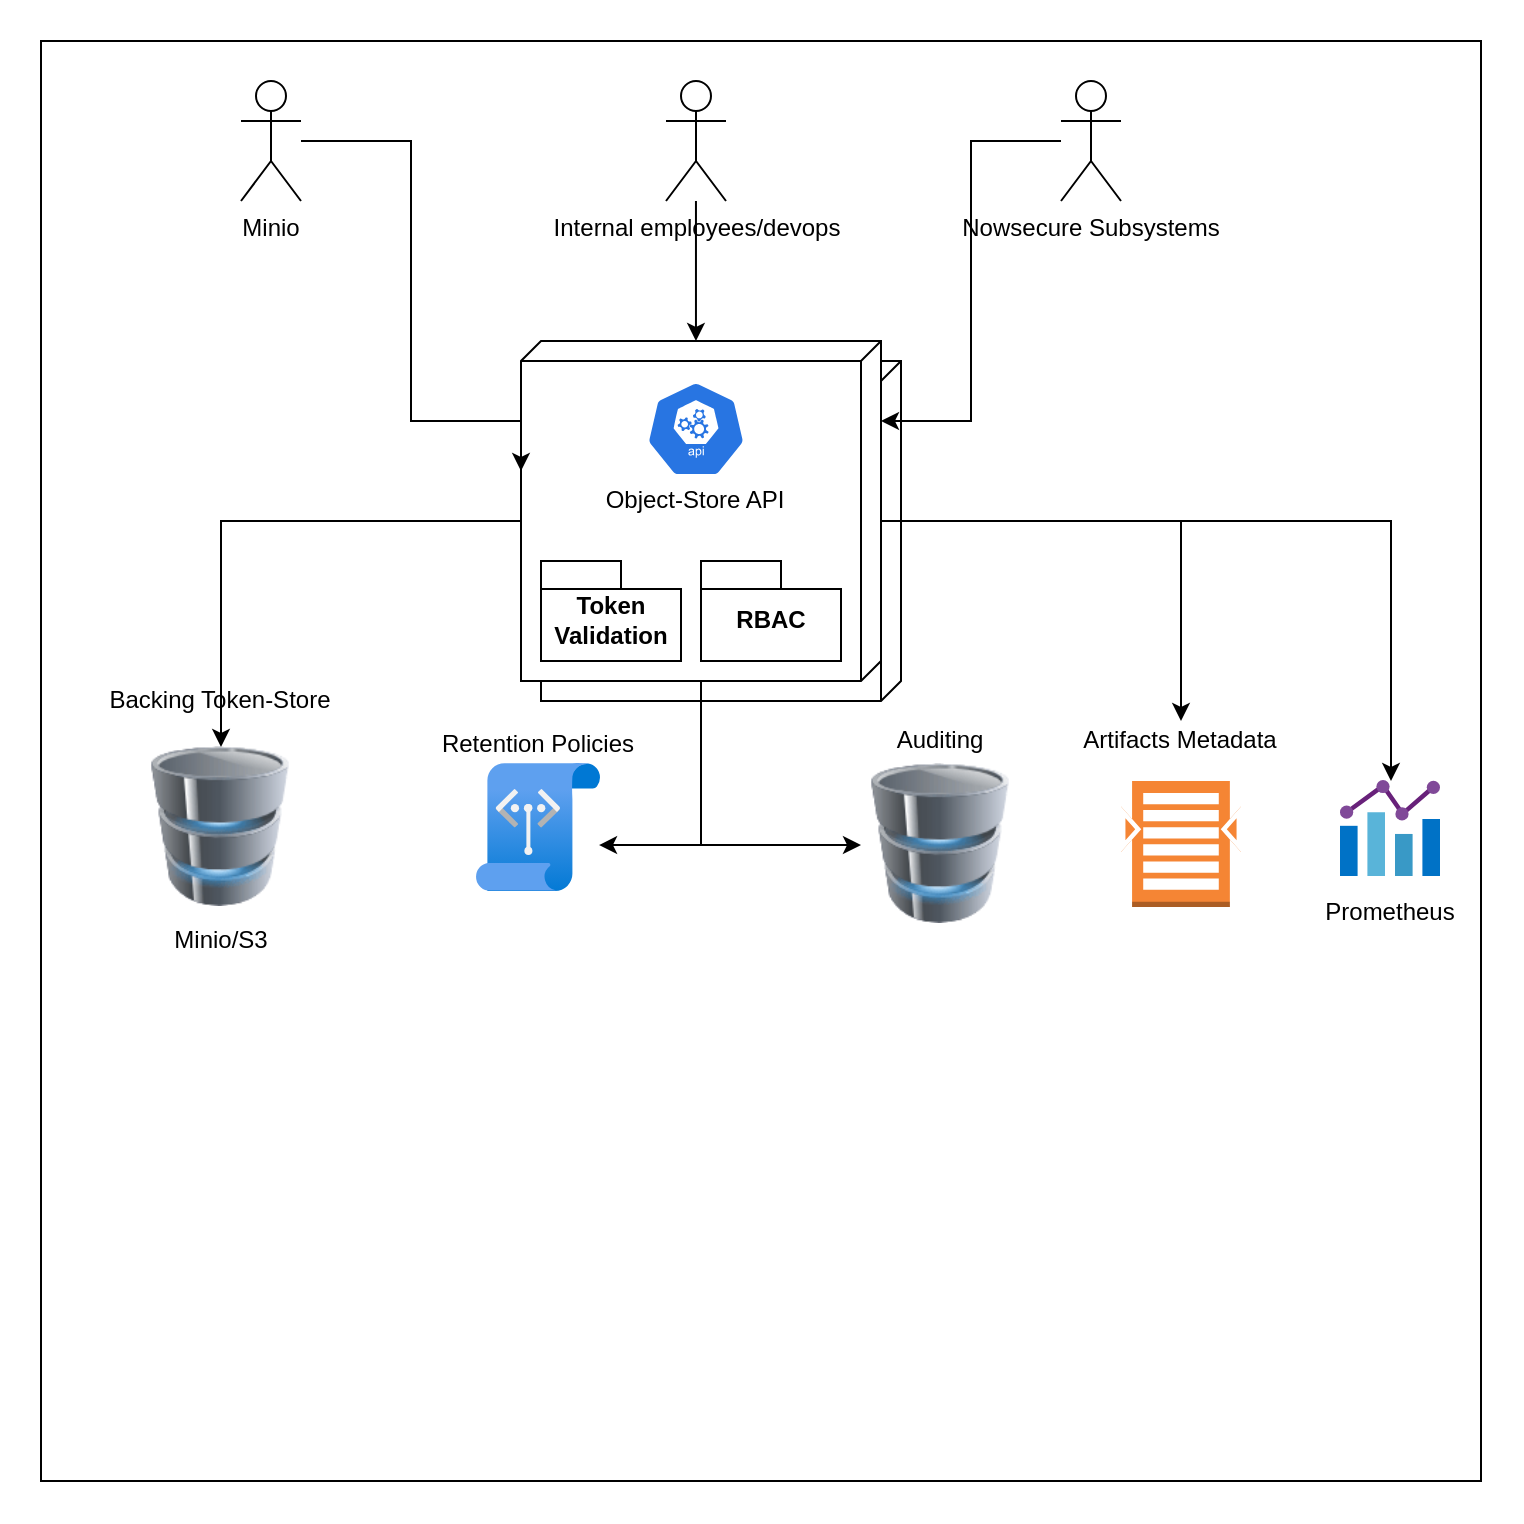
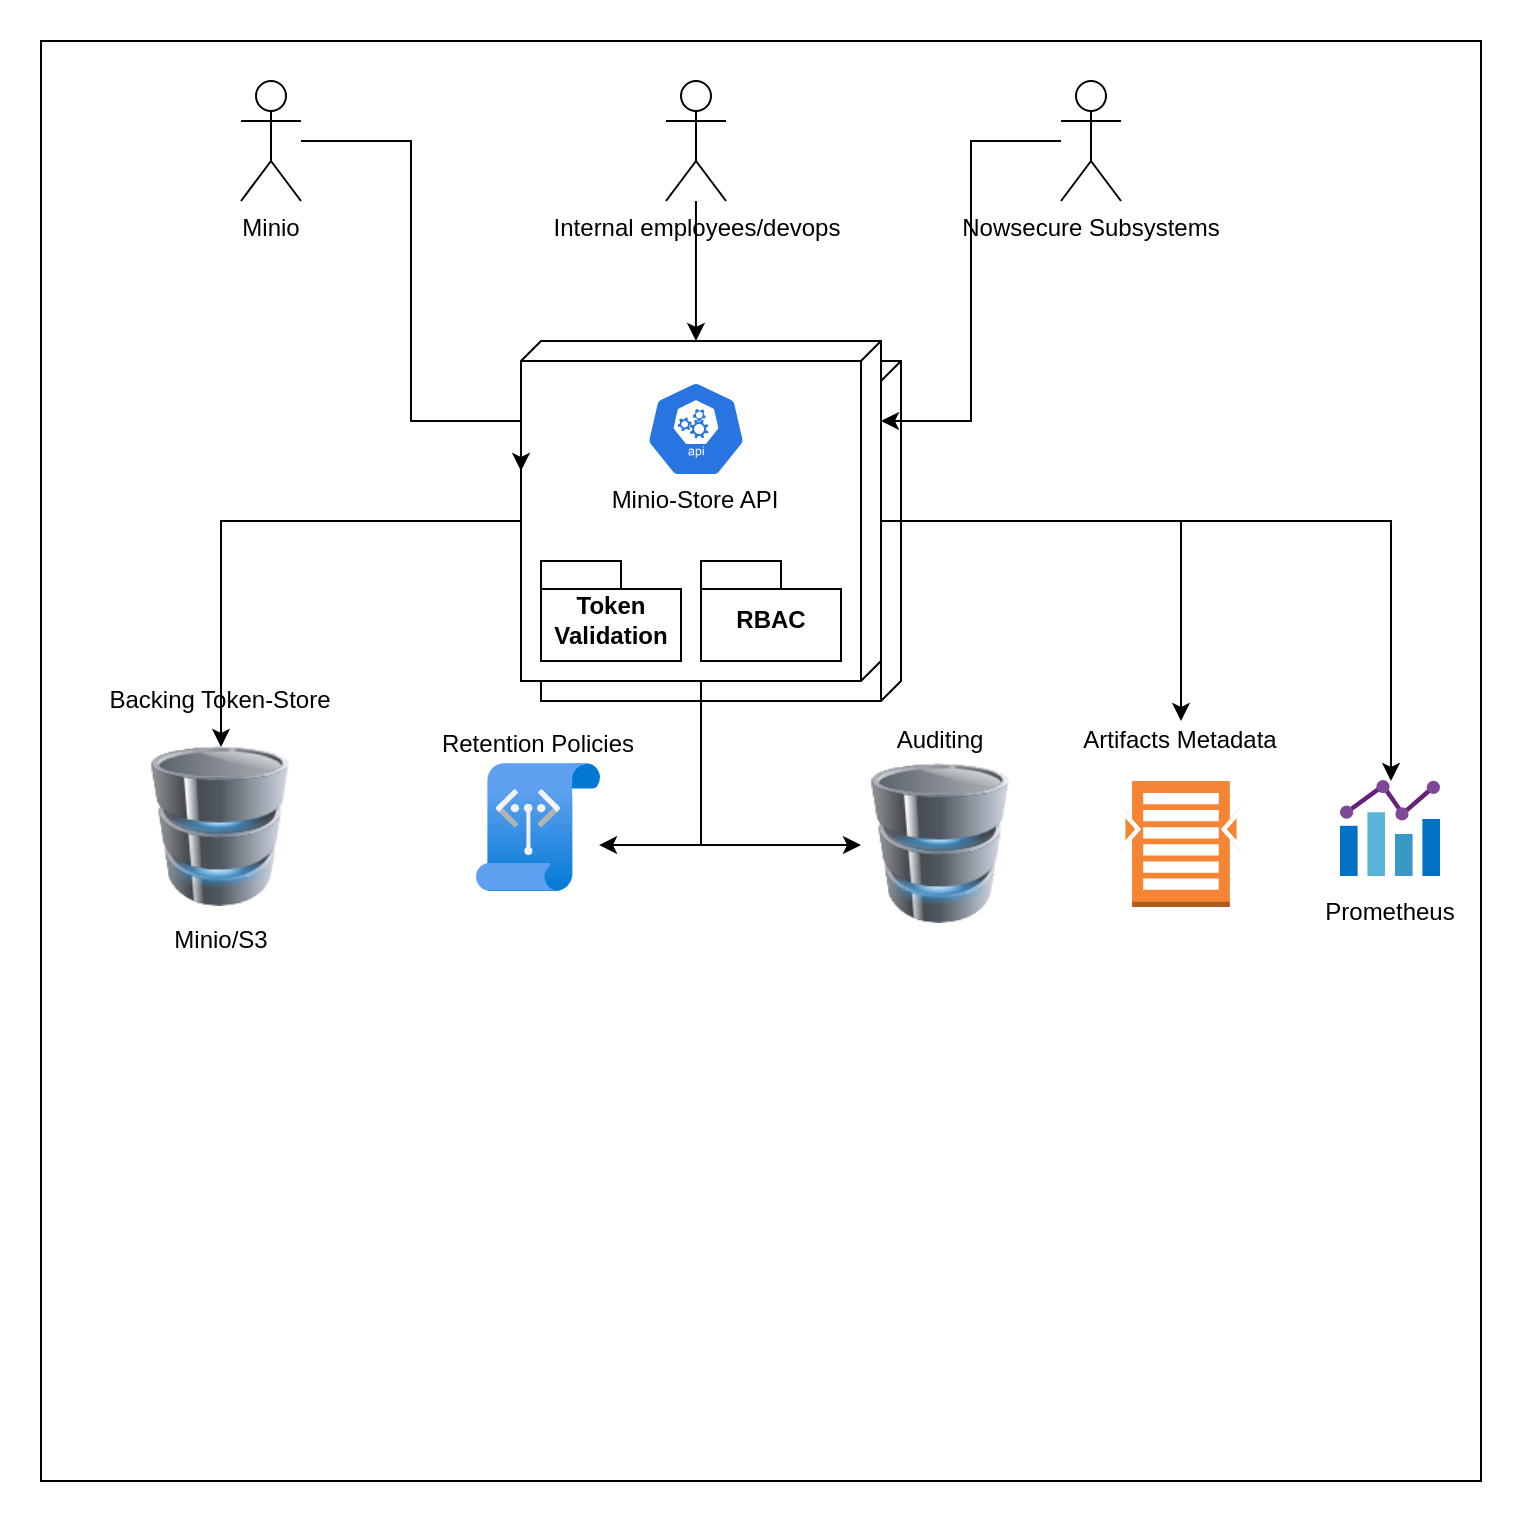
node "Object-Store API": label "Object-Store API" -> "Minio-Store API"
